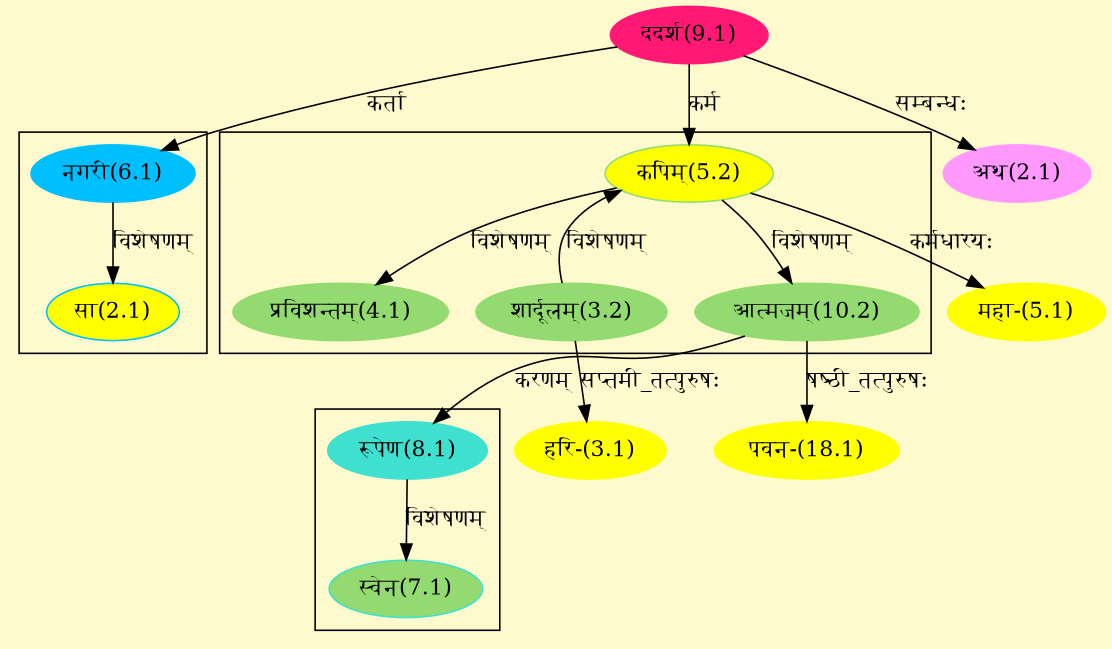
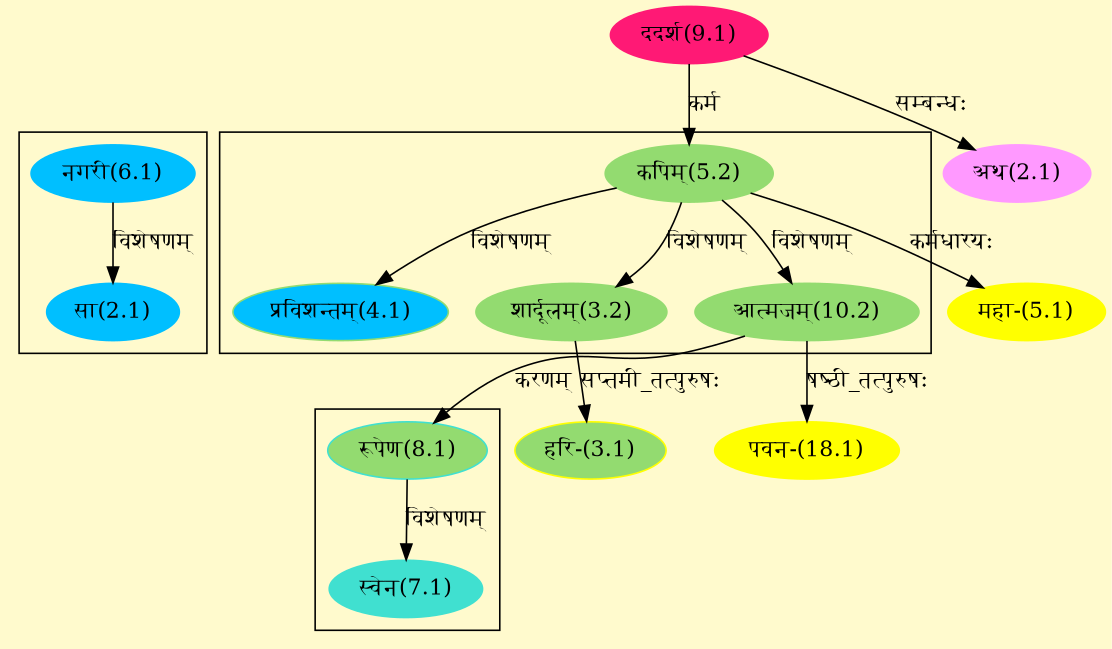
edge "ददर्श(9.1)" -> "नगरी(6.1)": removed, label "कर्ता"
node "कपिम्(5.2)": fillcolor #ffff00 -> #93db70
edge "शार्दूलम्(3.2)" -> "कपिम्(5.2)": reversed
node "सा(2.1)": fillcolor #ffff00 -> #00bfff
node "प्रविशन्तम्(4.1)": fillcolor #93db70 -> #00bfff
node "रूपेण(8.1)": fillcolor #40e0d0 -> #93db70
node "हरि-(3.1)": fillcolor #ffff00 -> #93db70
node "स्वेन(7.1)": fillcolor #93db70 -> #40e0d0
